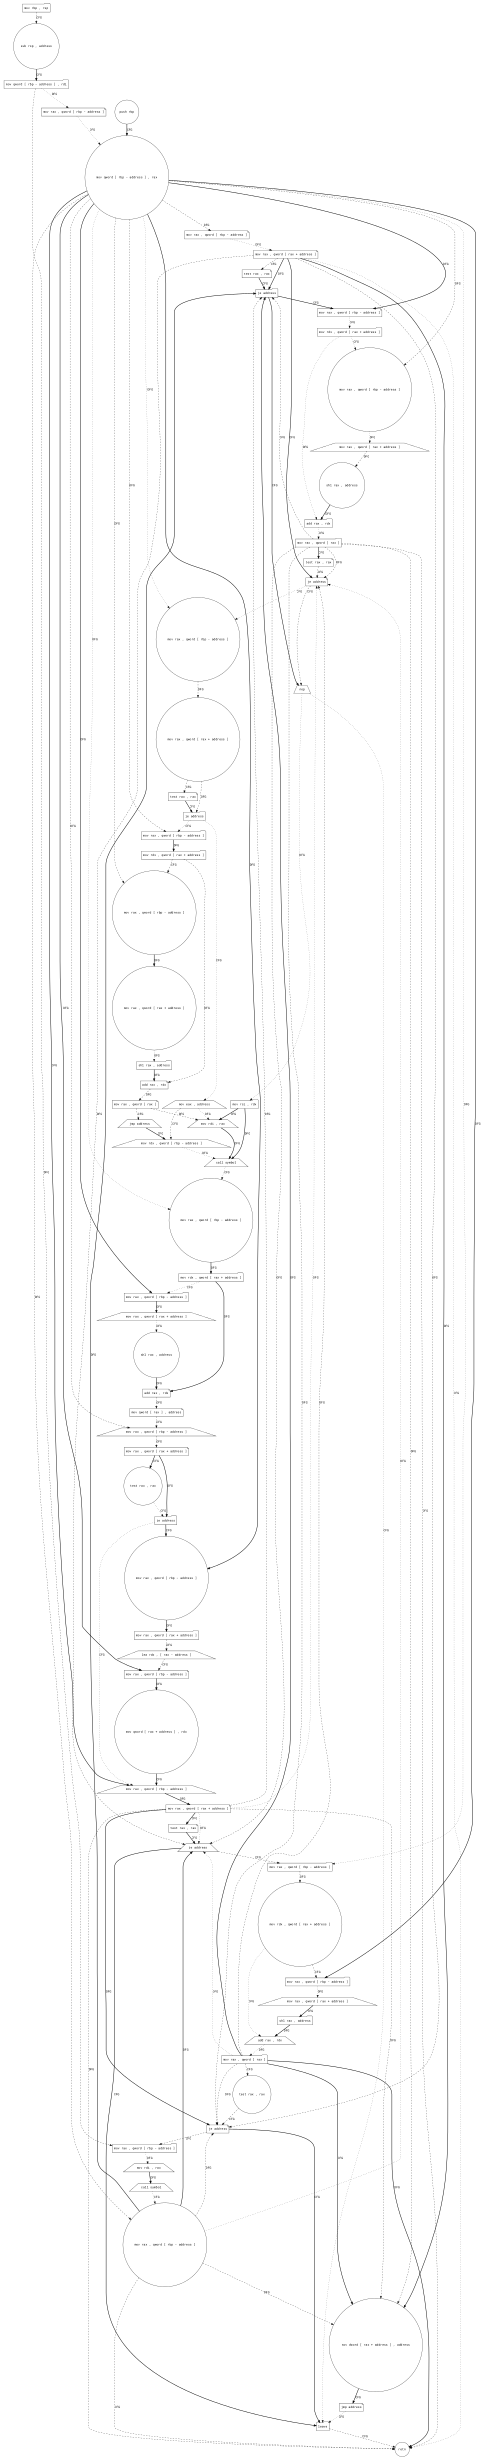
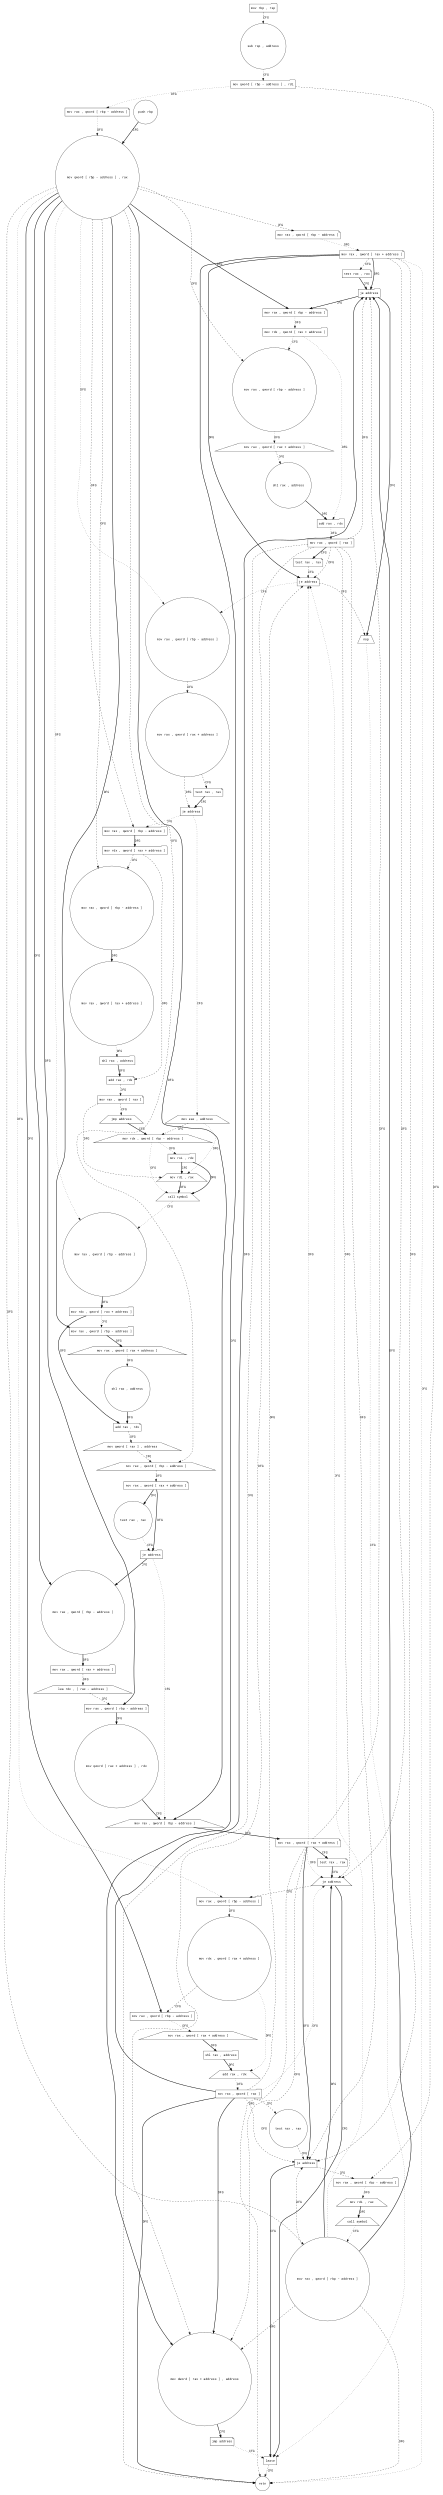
edge "sub rsp , address" -> "mov qword [ rbp - address ] , rdi": style bold -> dotted
edge "nop" -> "mov rsi , rdx": now "mov rdx , qword [ rbp - address ]" -> "mov rsi , rdx"
node "mov qword [ rax ] , address": shape note -> trapezium
